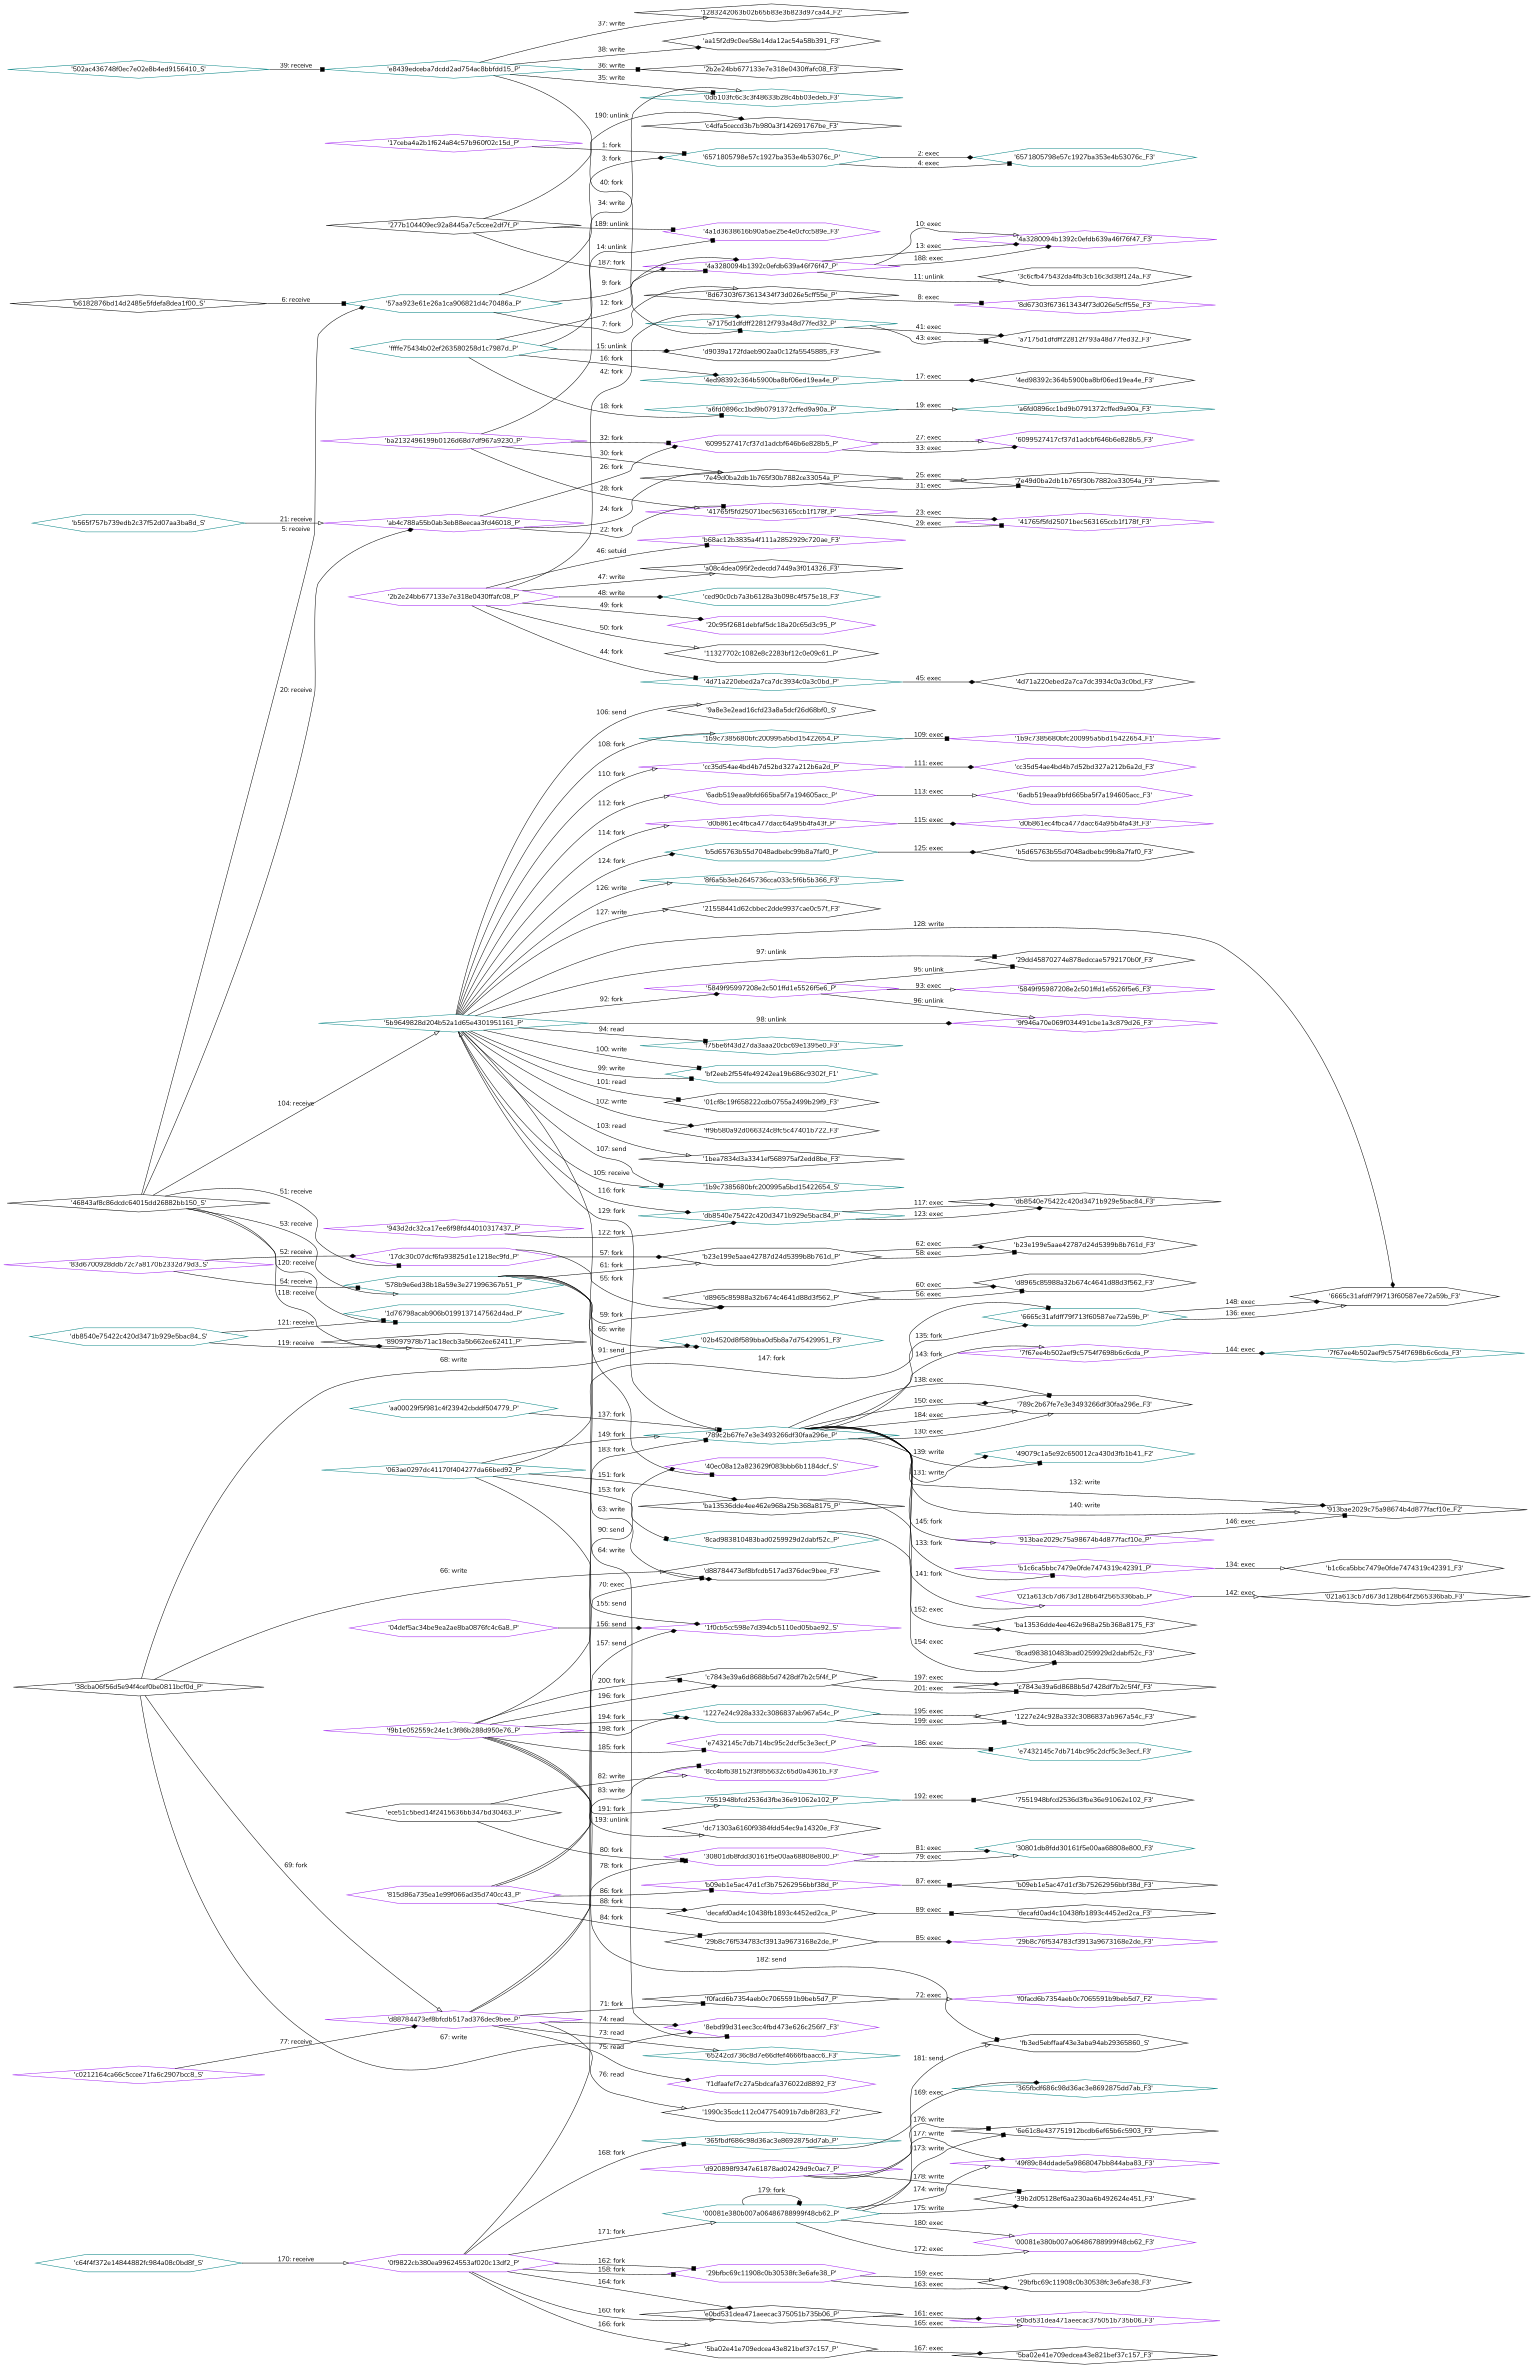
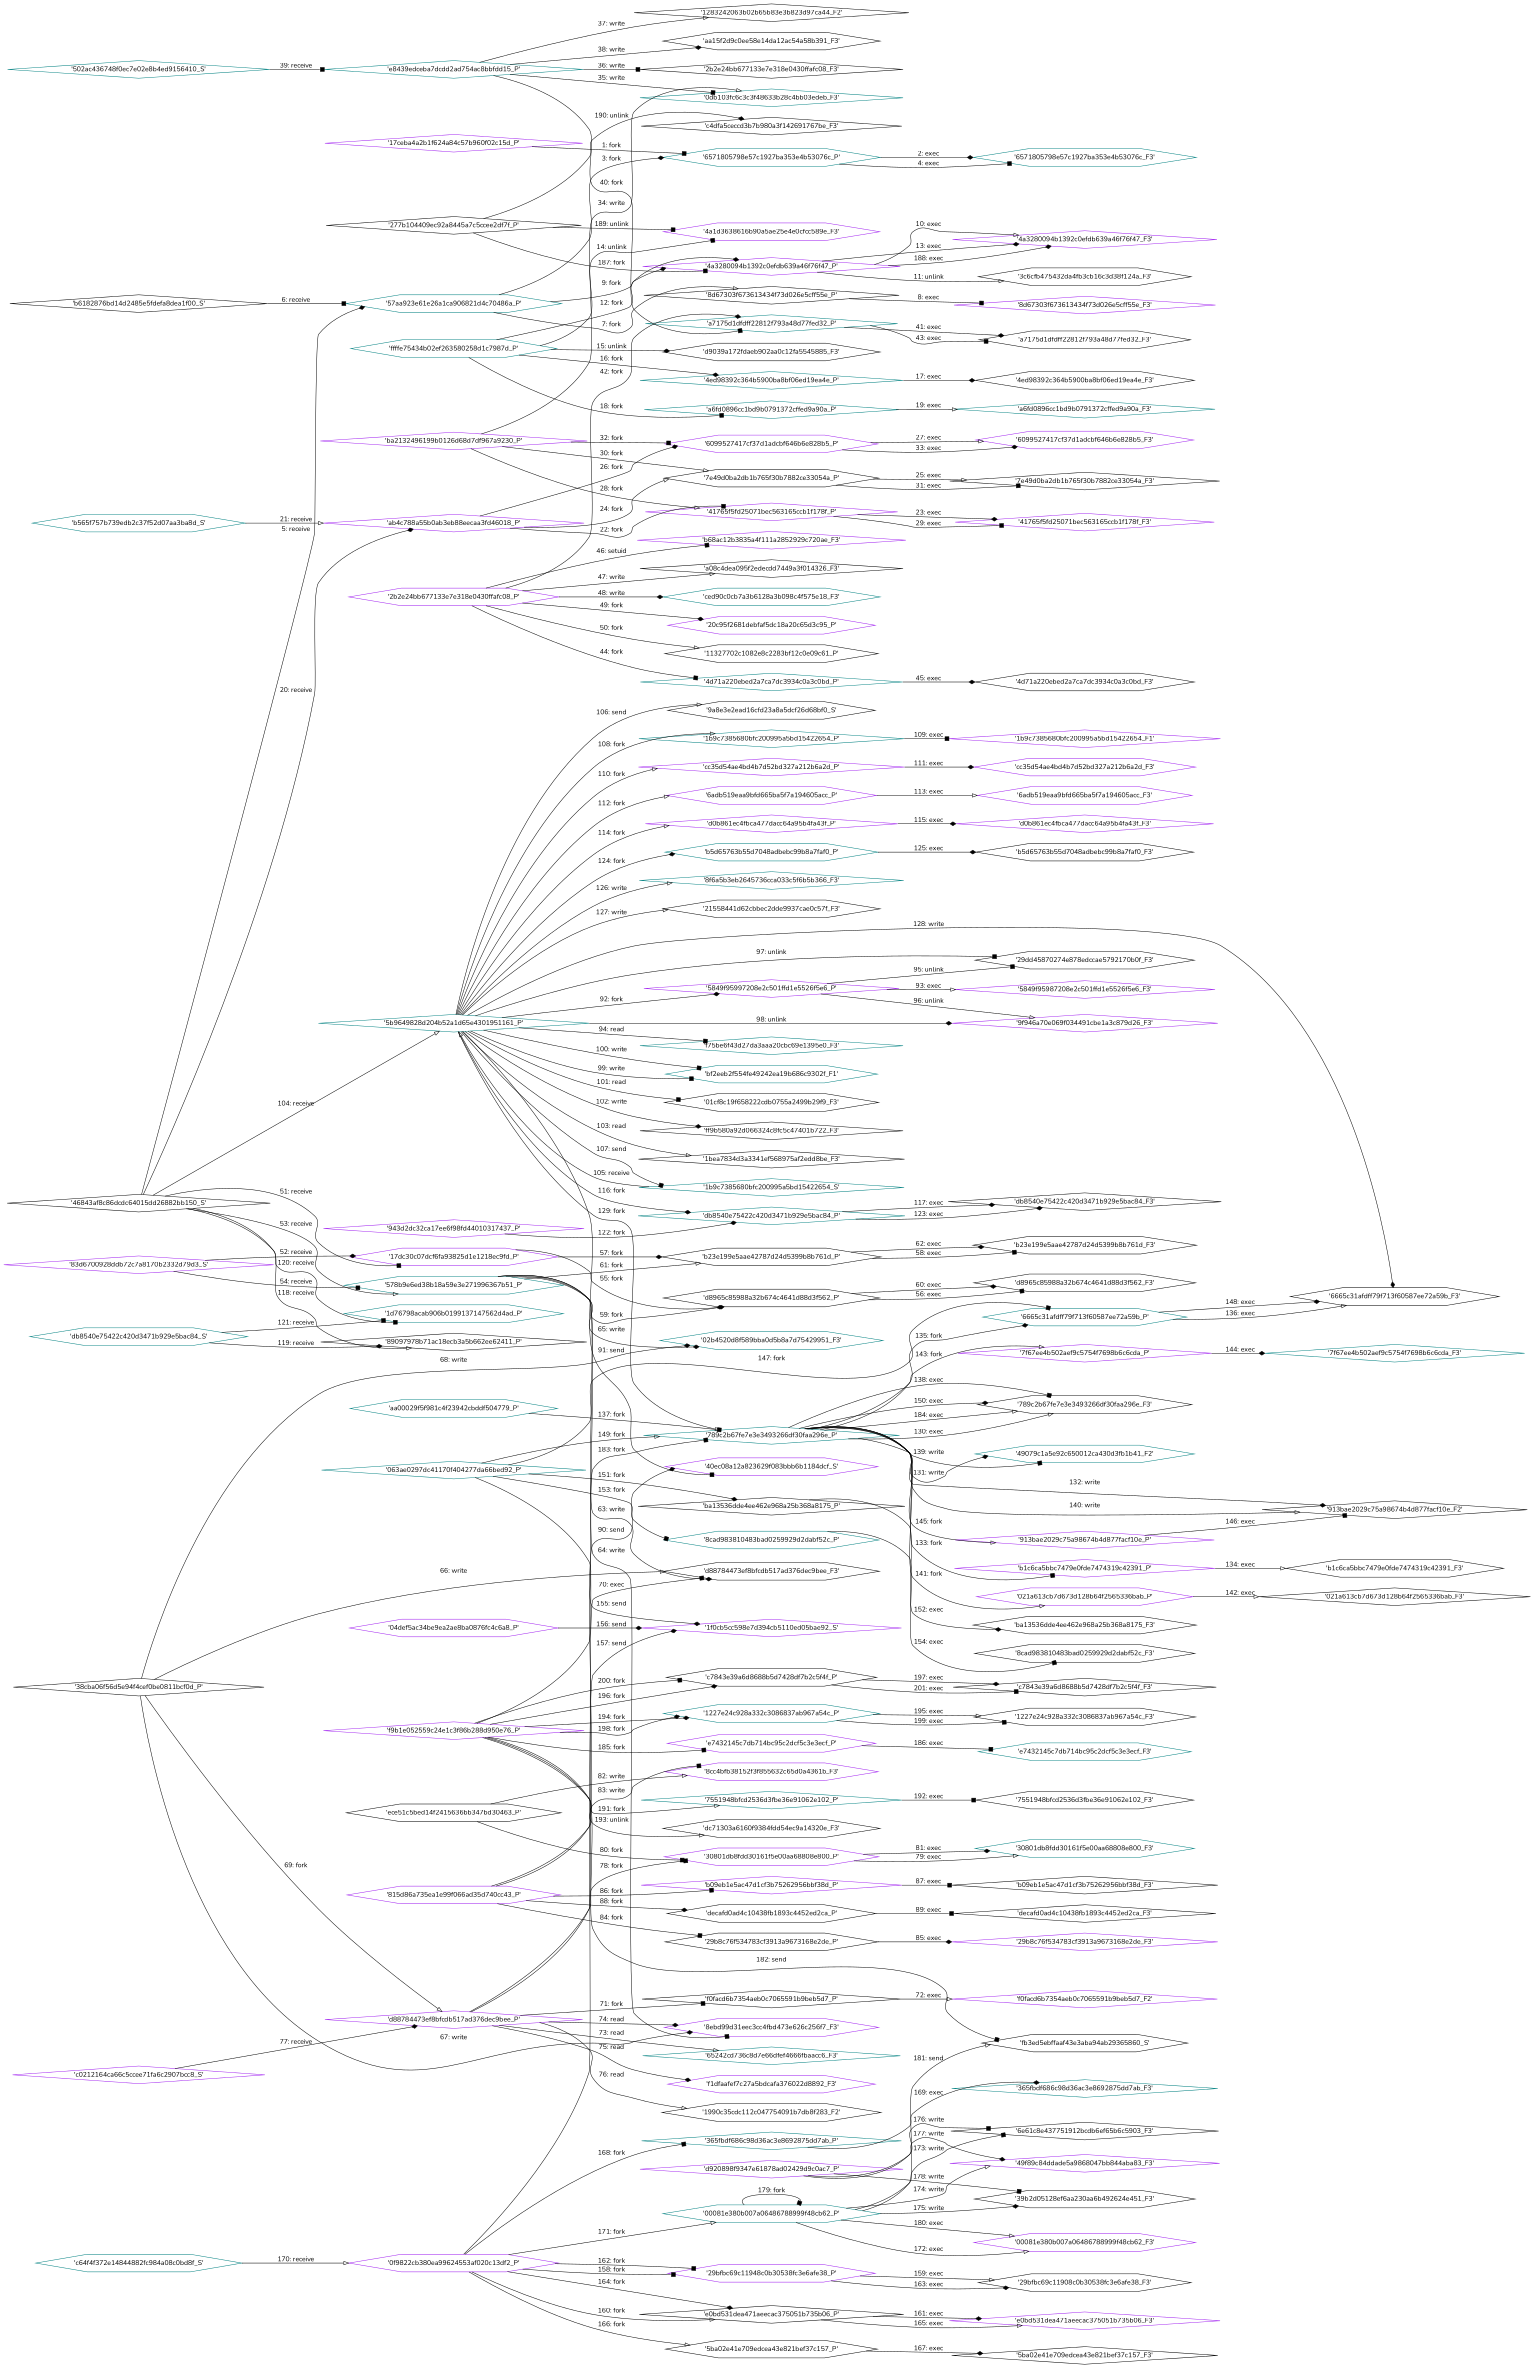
node "'7e49d0ba2db1b765f30b7882ce33054a_P'": shape diamond -> hexagon
node "'ff9b580a92d066324c8fc5c47401b722_F3'": shape hexagon -> diamond
node "'29bfbc69c11908c0b30538fc3e6afe38_P'": label "'29bfbc69c11908c0b30538fc3e6afe38_P'" -> "'29bfbc69c11948c0b30538fc3e6afe38_P'"
